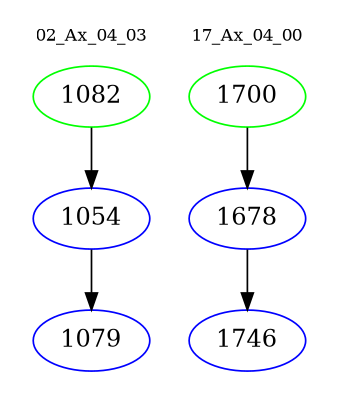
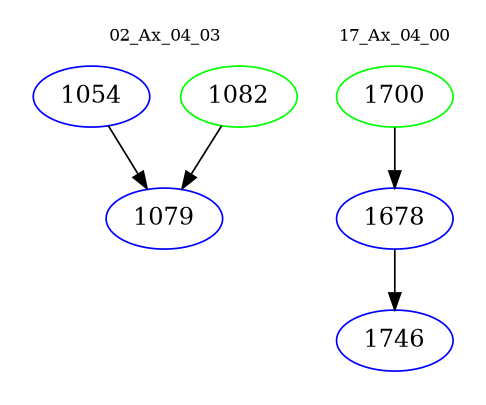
edge "1082" -> "1054": now "1082" -> "1079"
